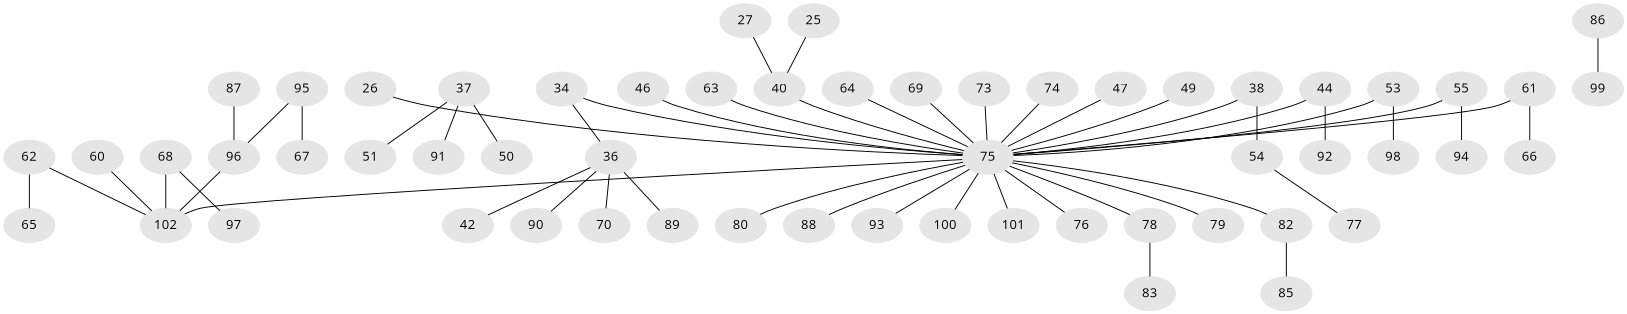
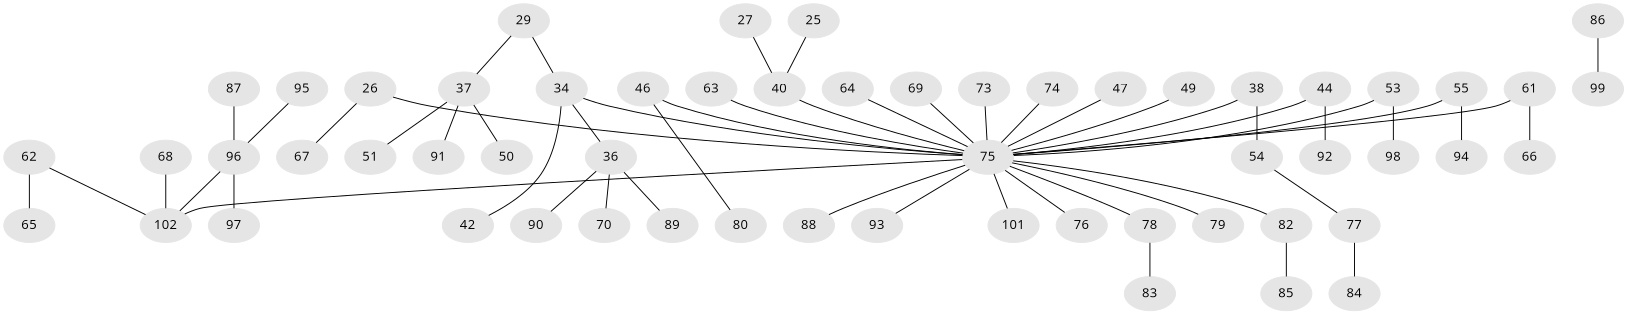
node "29": added
edge "95" -- "67": now "26" -- "67"
node "60": removed
edge "75" -- "80": now "46" -- "80"
edge "68" -- "97": now "96" -- "97"
edge "36" -- "42": now "34" -- "42"
node "100": removed
node "84": added
